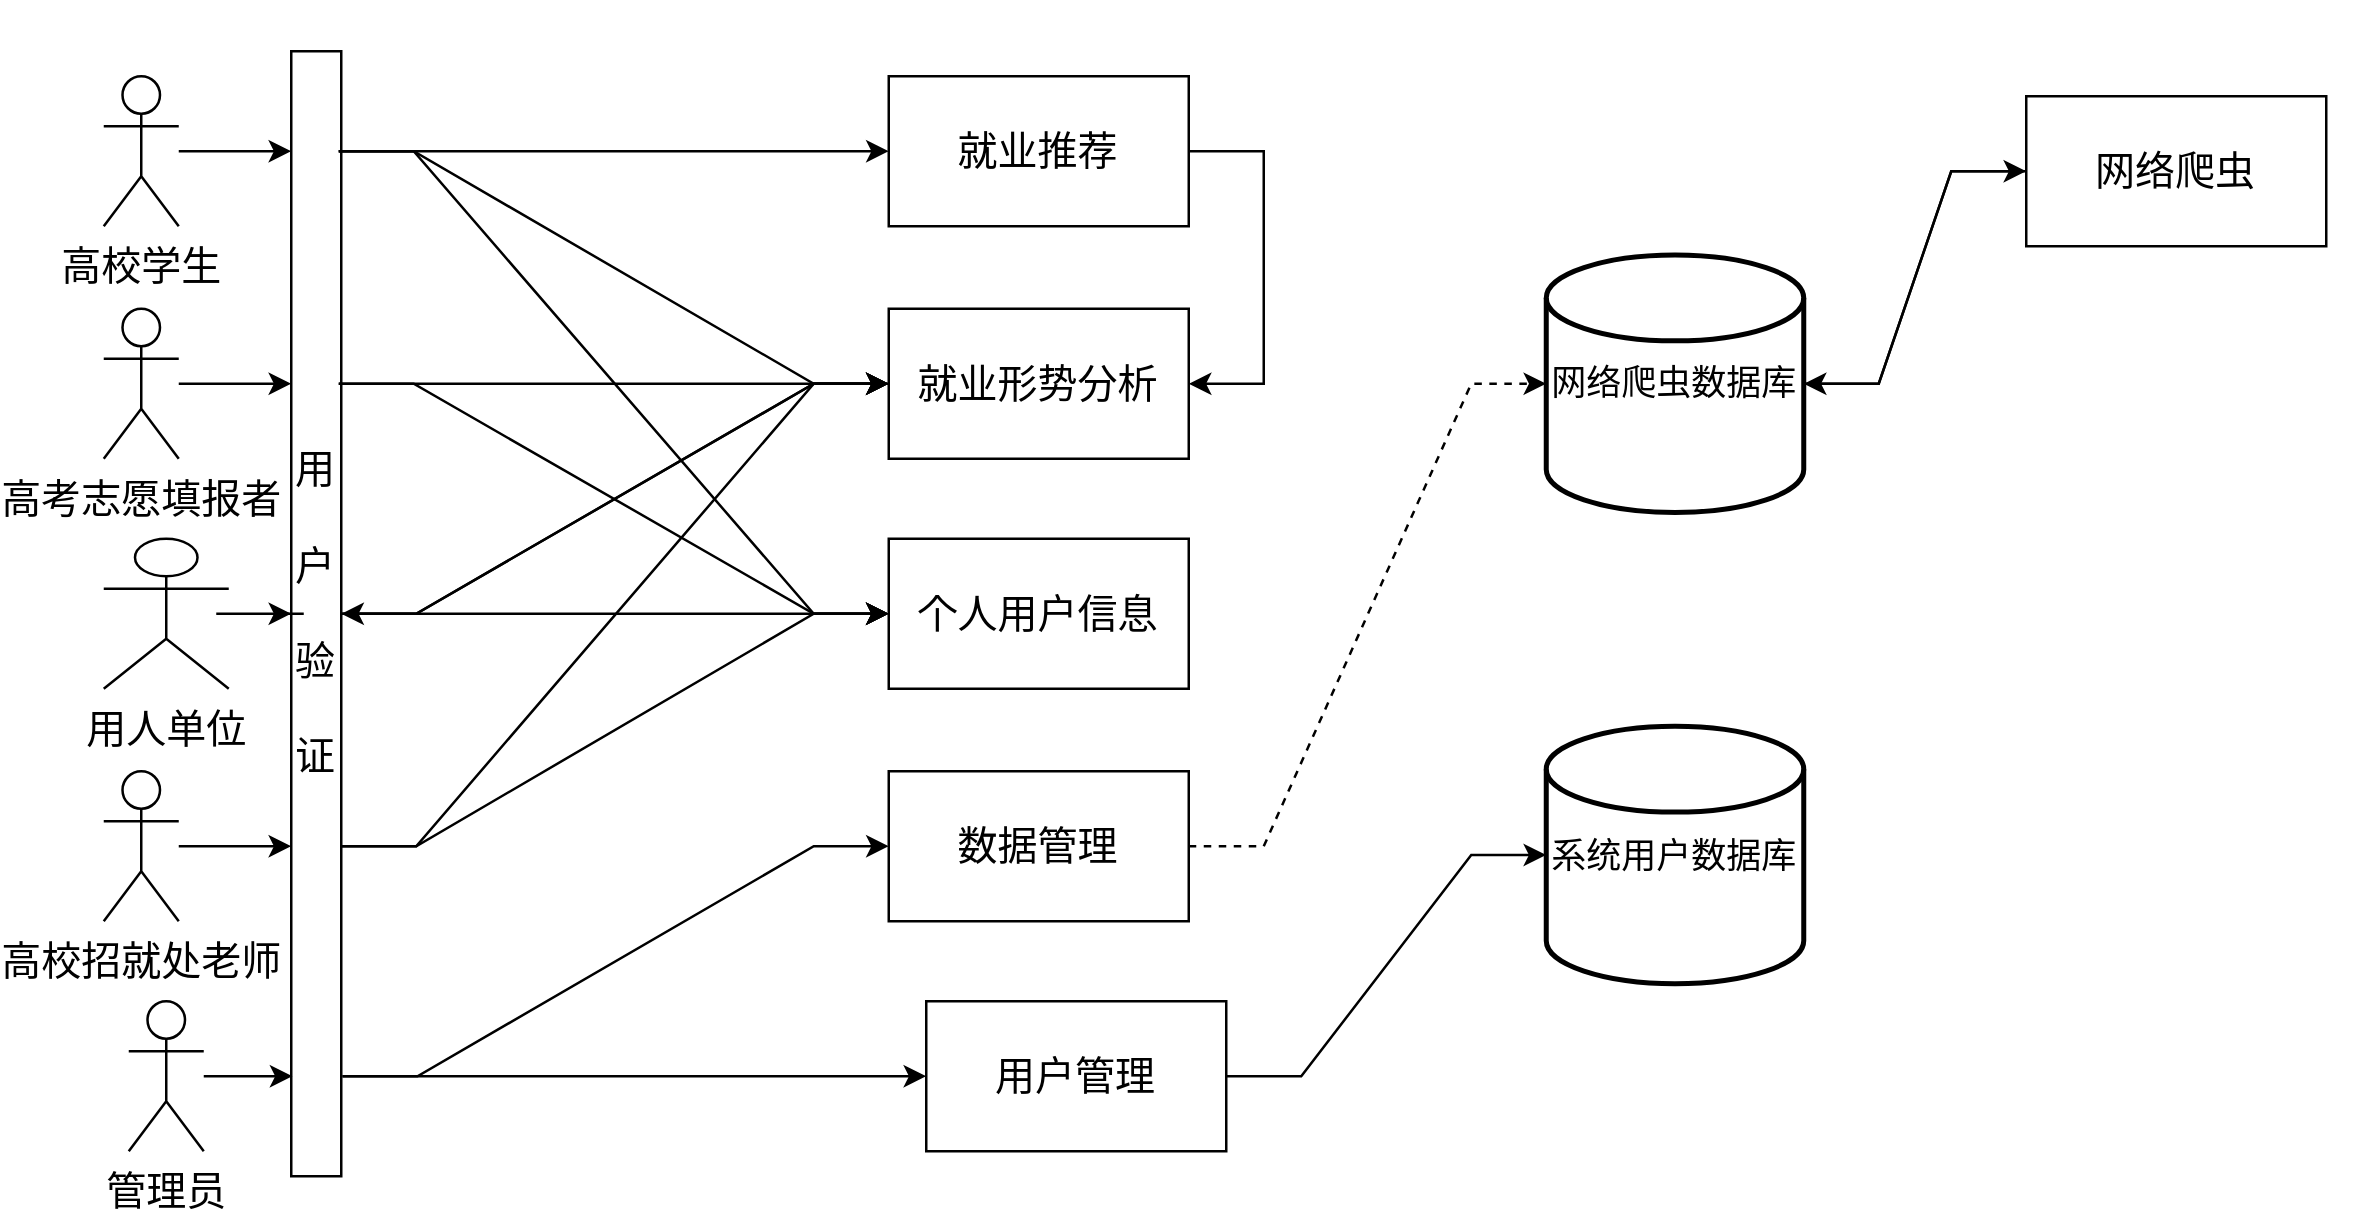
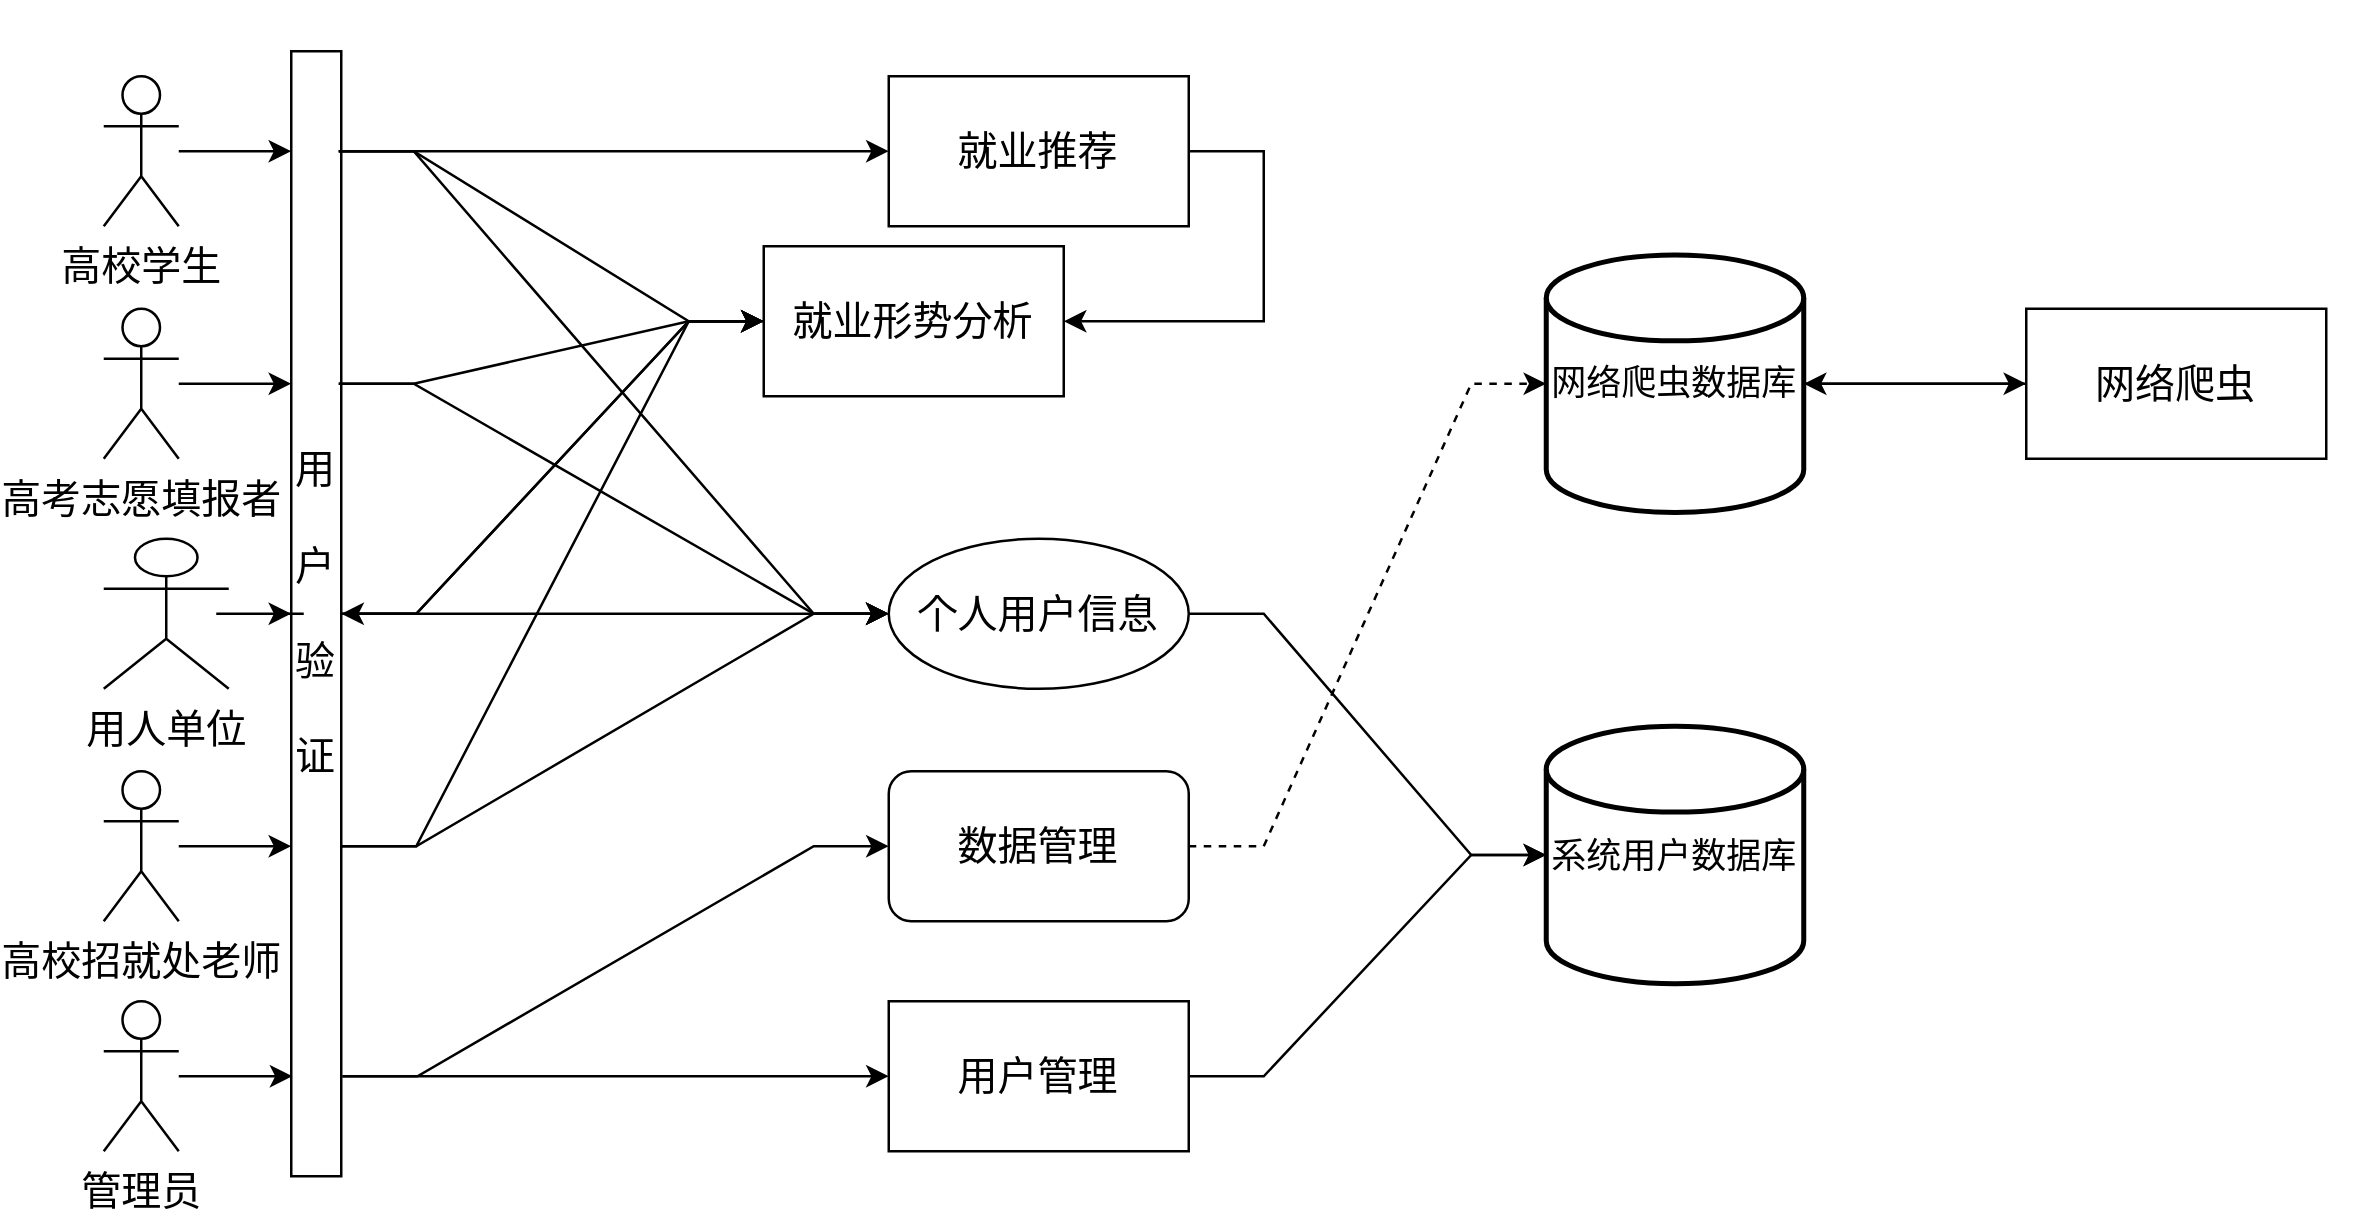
node "网络爬虫": moved (2176, 171) -> (2176, 384)
node "就业形势分析": moved (1039, 384) -> (914, 321)
node "个人用户信息": shape rectangle -> ellipse
edge "个人用户信息" -> "系统用户数据库": added
node "数据管理": shape rectangle -> rounded rectangle
node "管理员": moved (166, 1076) -> (141, 1076)
node "用户管理": moved (1076, 1076) -> (1039, 1076)
